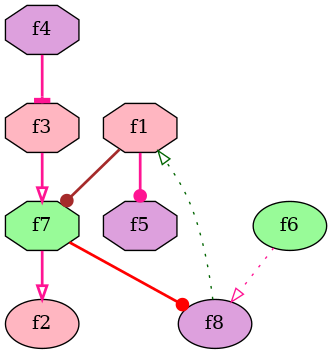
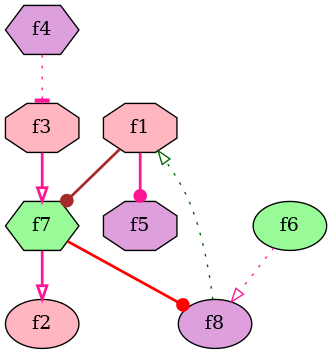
node "f4": shape octagon -> hexagon
edge "f4" -> "f3": style bold -> dotted
node "f7": shape octagon -> hexagon
